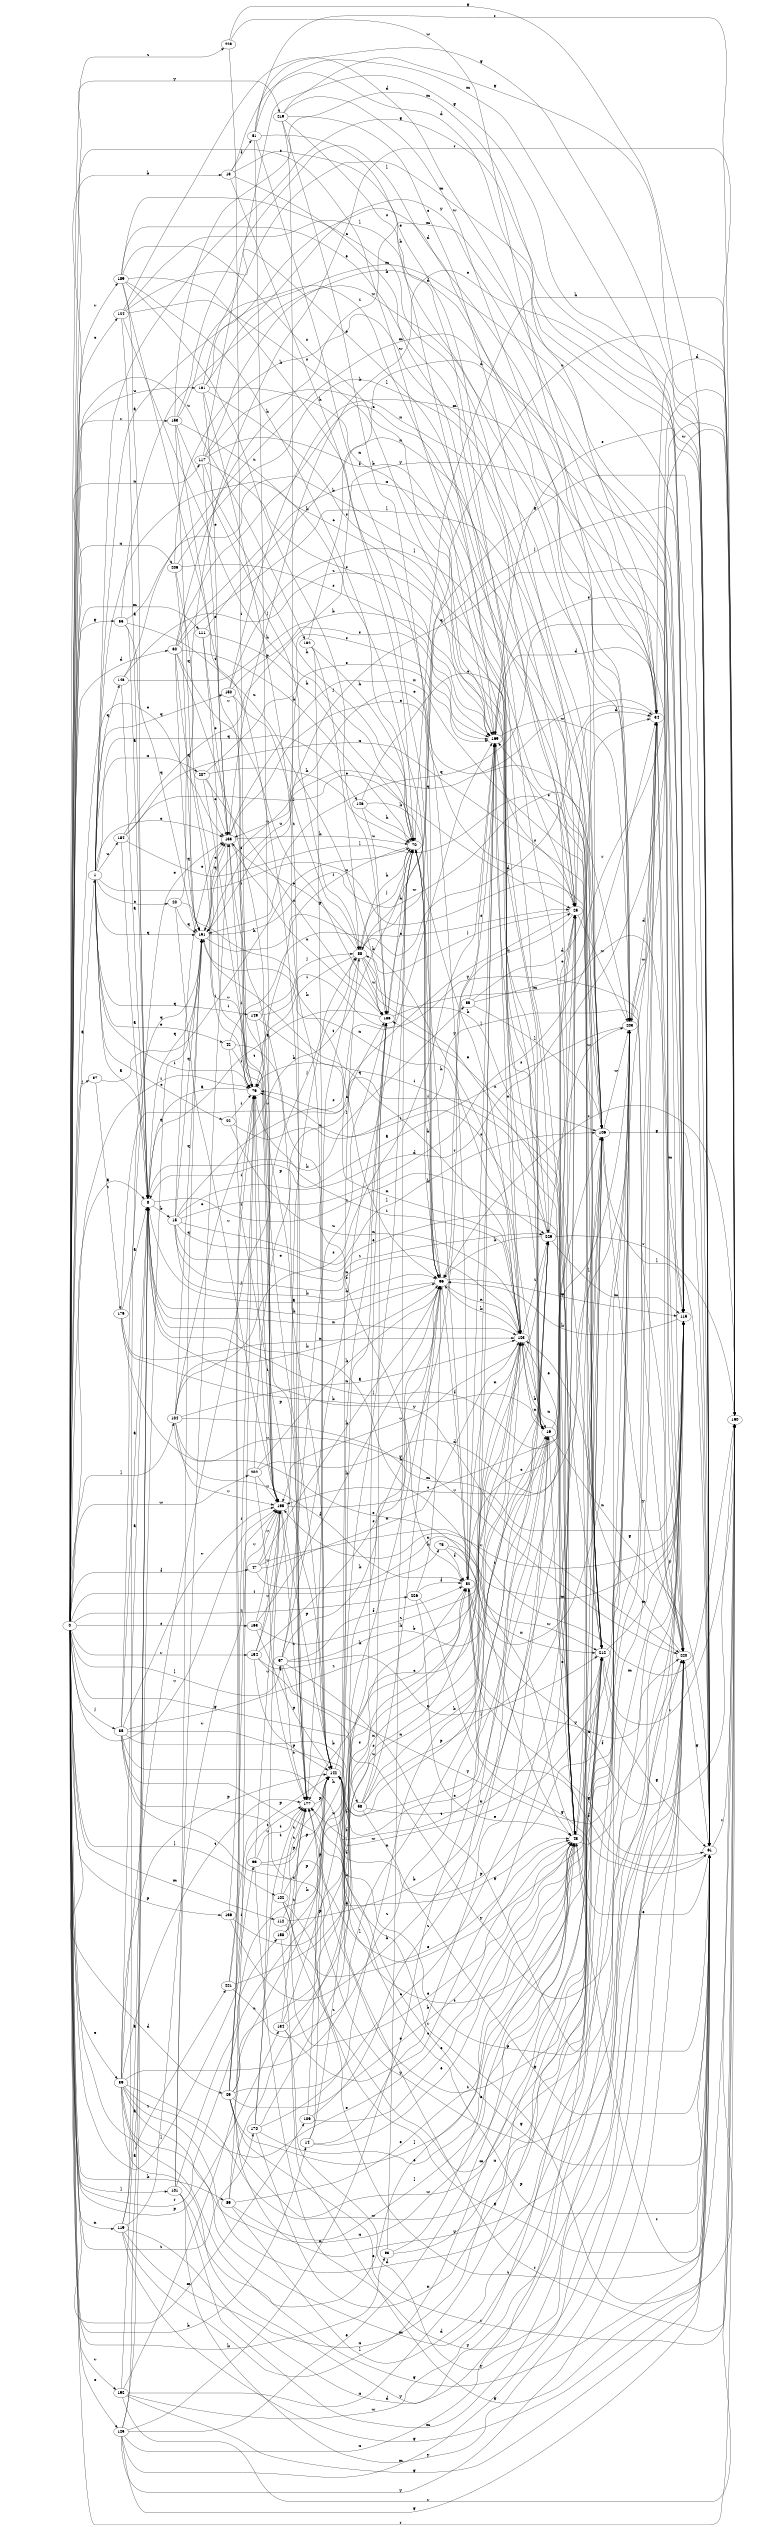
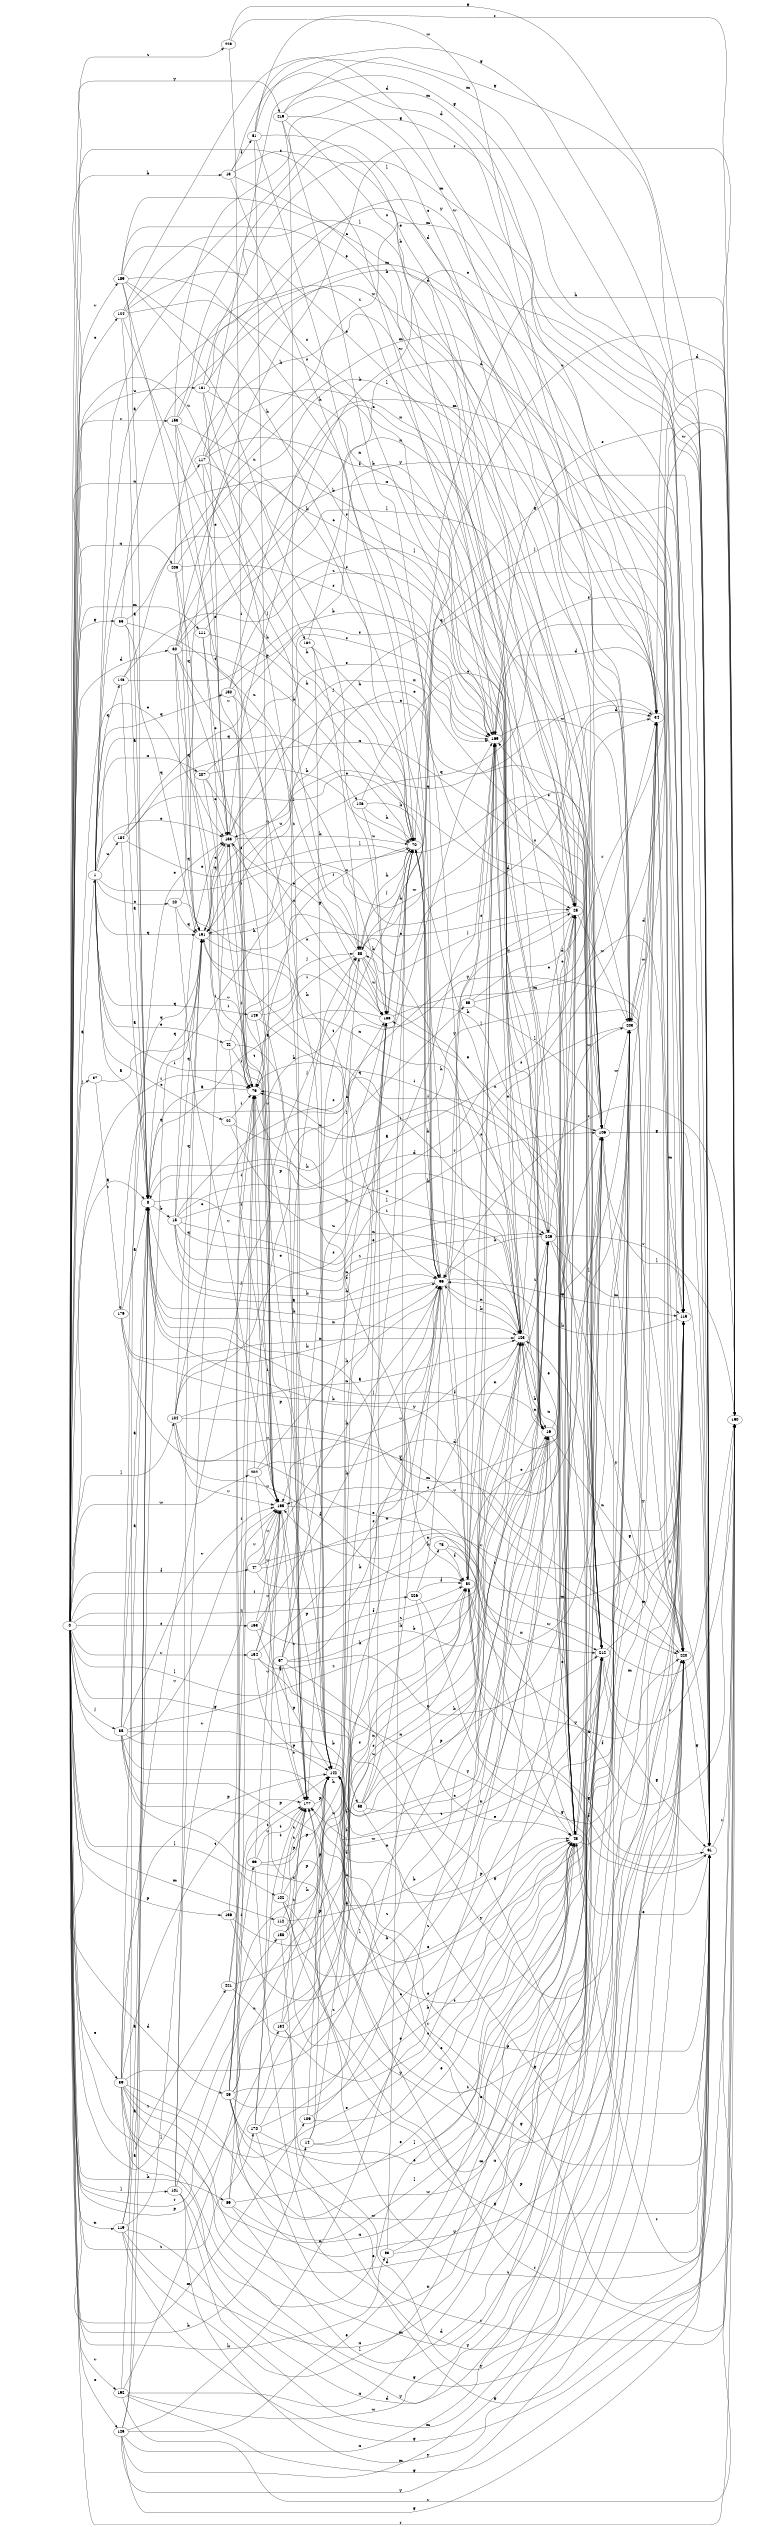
edge "229" -> "220": added, label "y"
edge "123" -> "177": now "123" -> "25"
